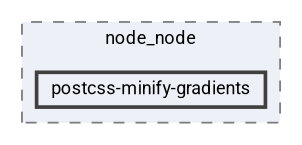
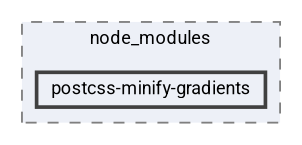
cluster "node_node": label "node_node" -> "node_modules"
